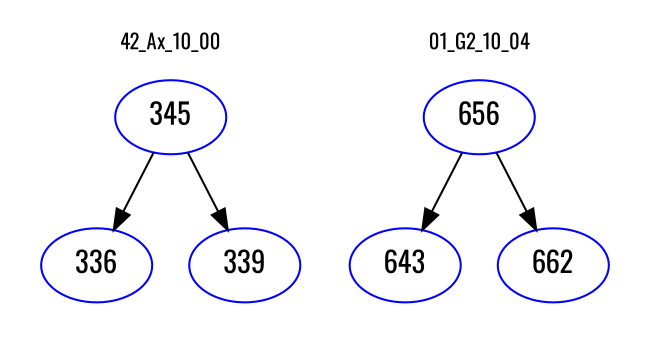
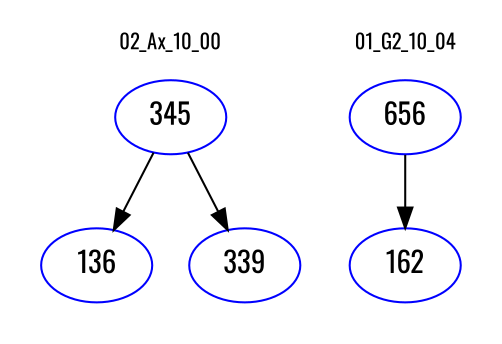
cluster "42_Ax_10_00": label "42_Ax_10_00" -> "02_Ax_10_00"
node "336": label "336" -> "136"
node "643": removed
node "662": label "662" -> "162"
